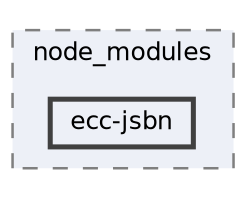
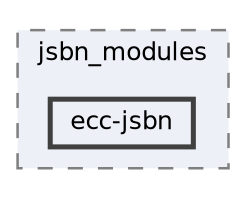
cluster "node_modules": label "node_modules" -> "jsbn_modules"
